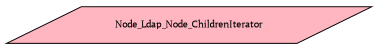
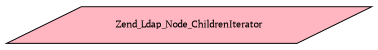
node "Node_Ldap_Node_ChildrenIterator": label "Node_Ldap_Node_ChildrenIterator" -> "Zend_Ldap_Node_ChildrenIterator"
